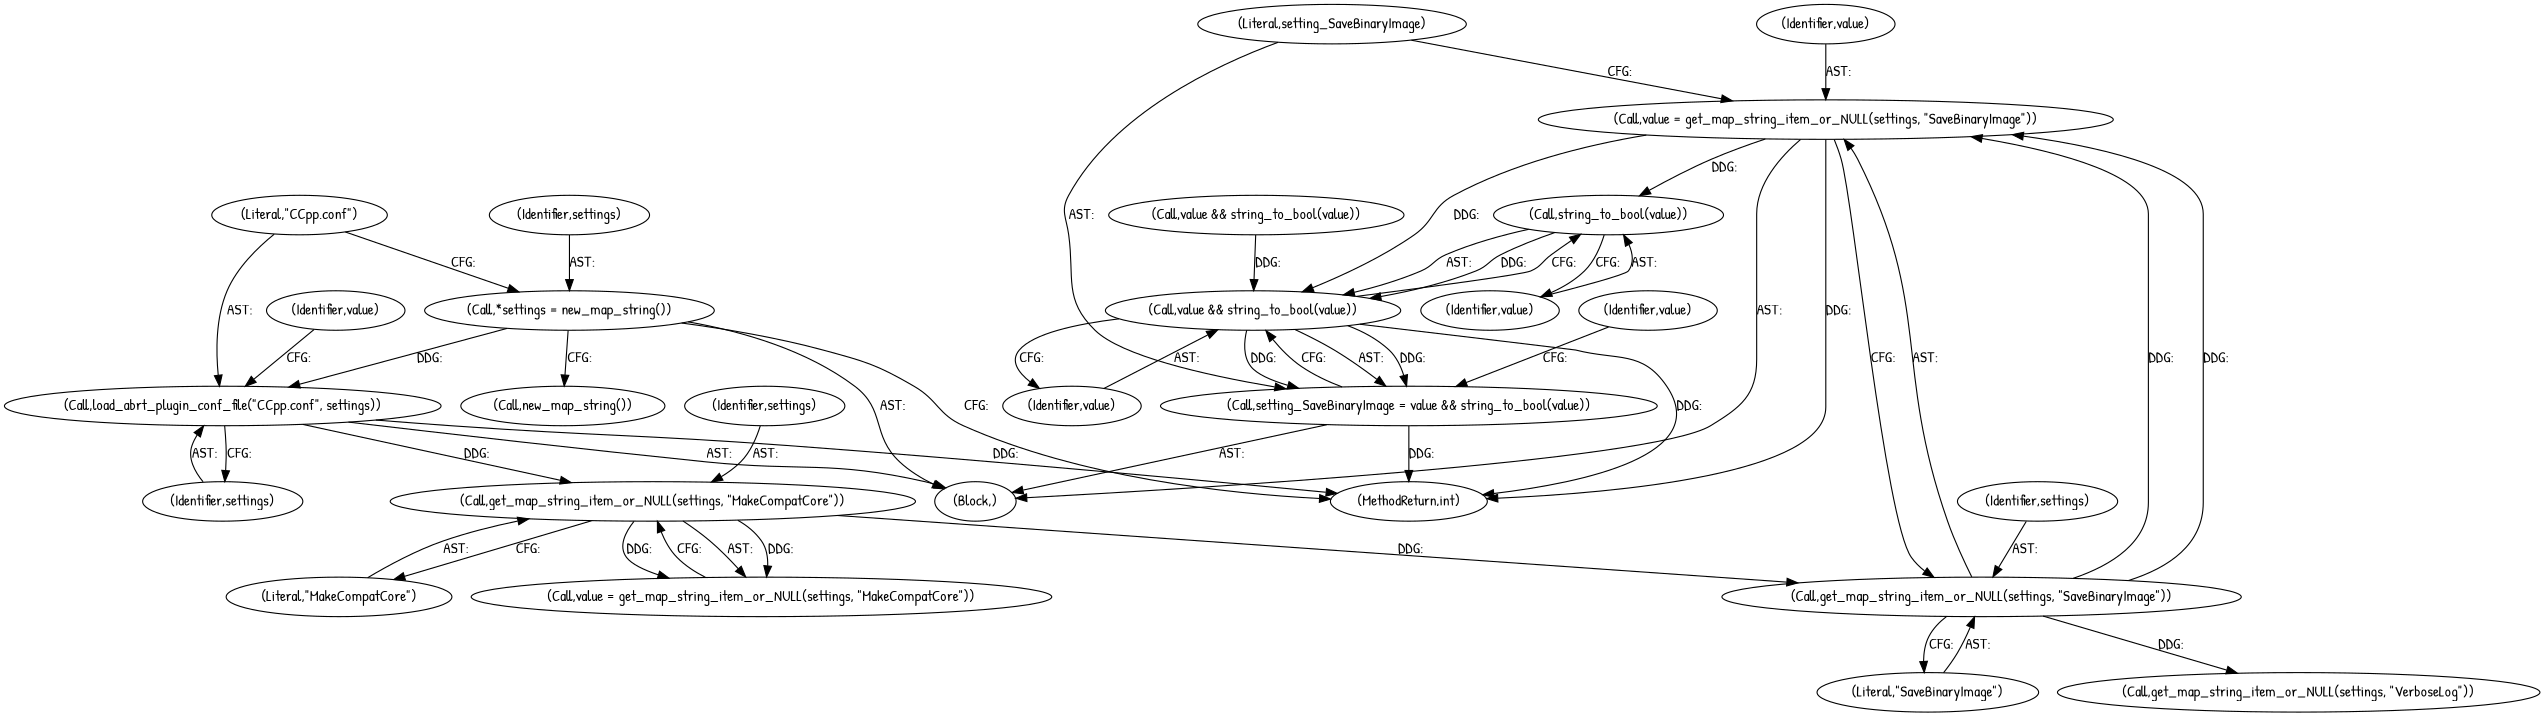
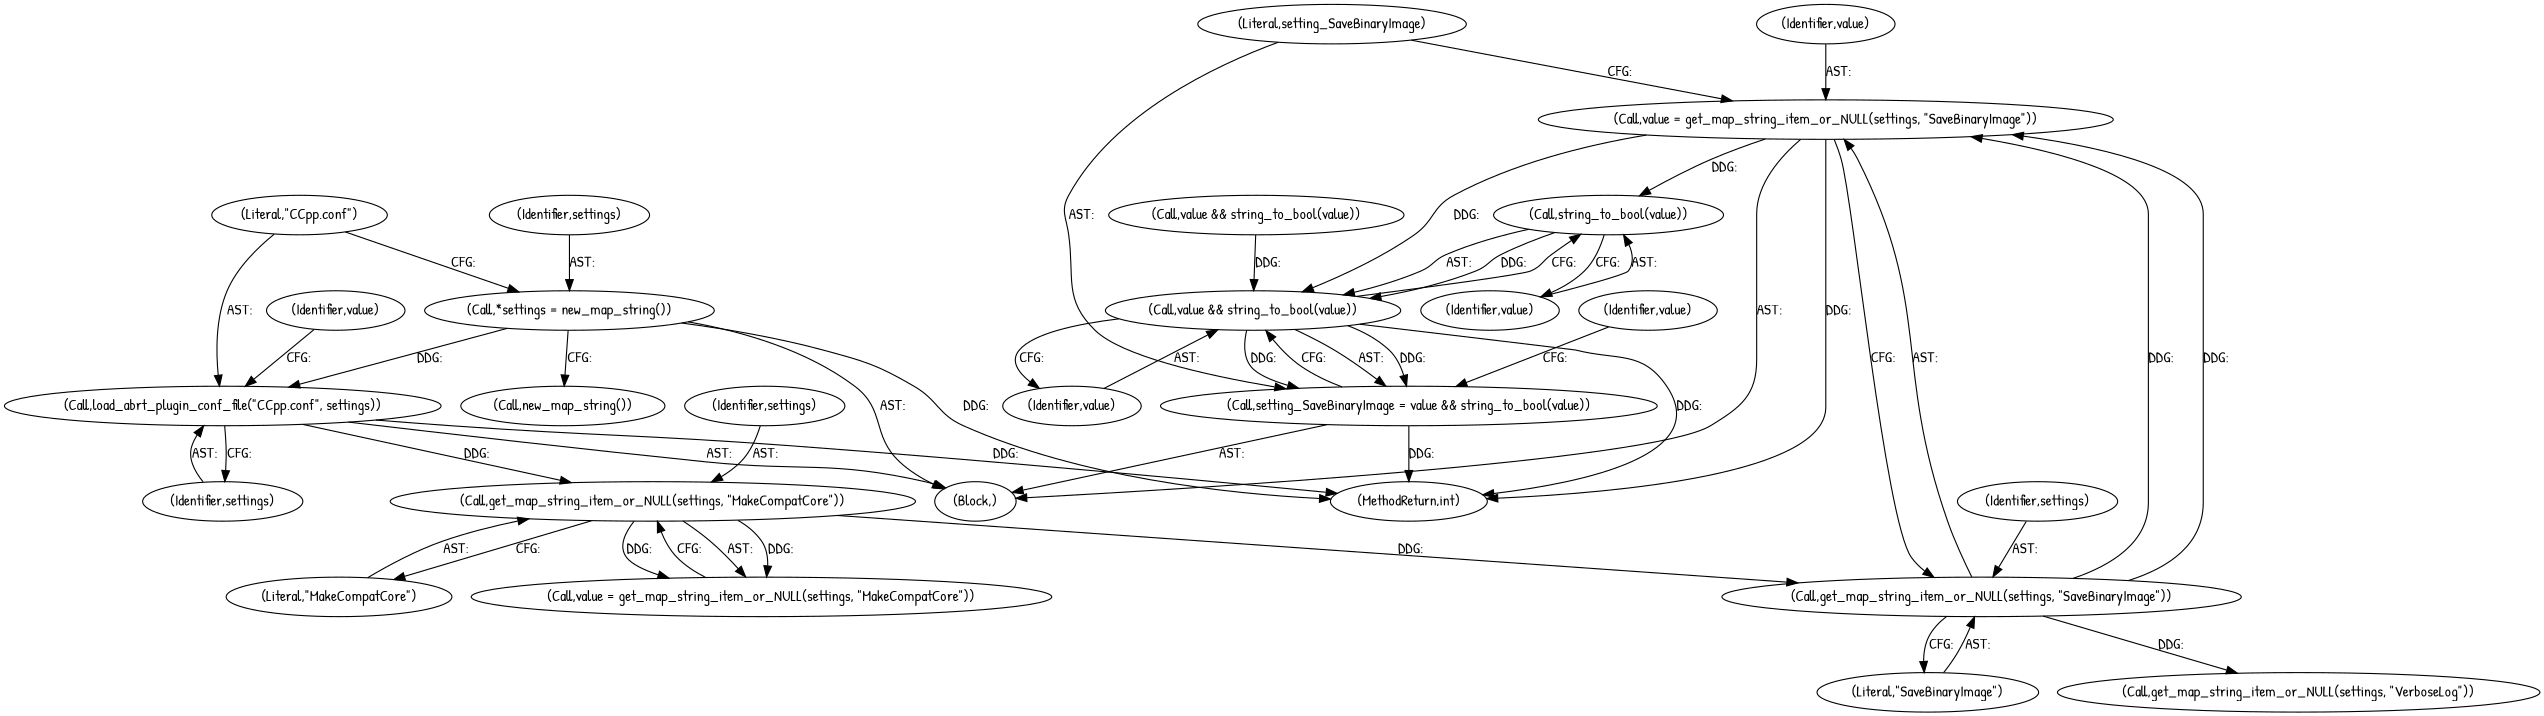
edge "(Call,*settings = new_map_string())" -> "(MethodReturn,int)": label "CFG: " -> "DDG: "
